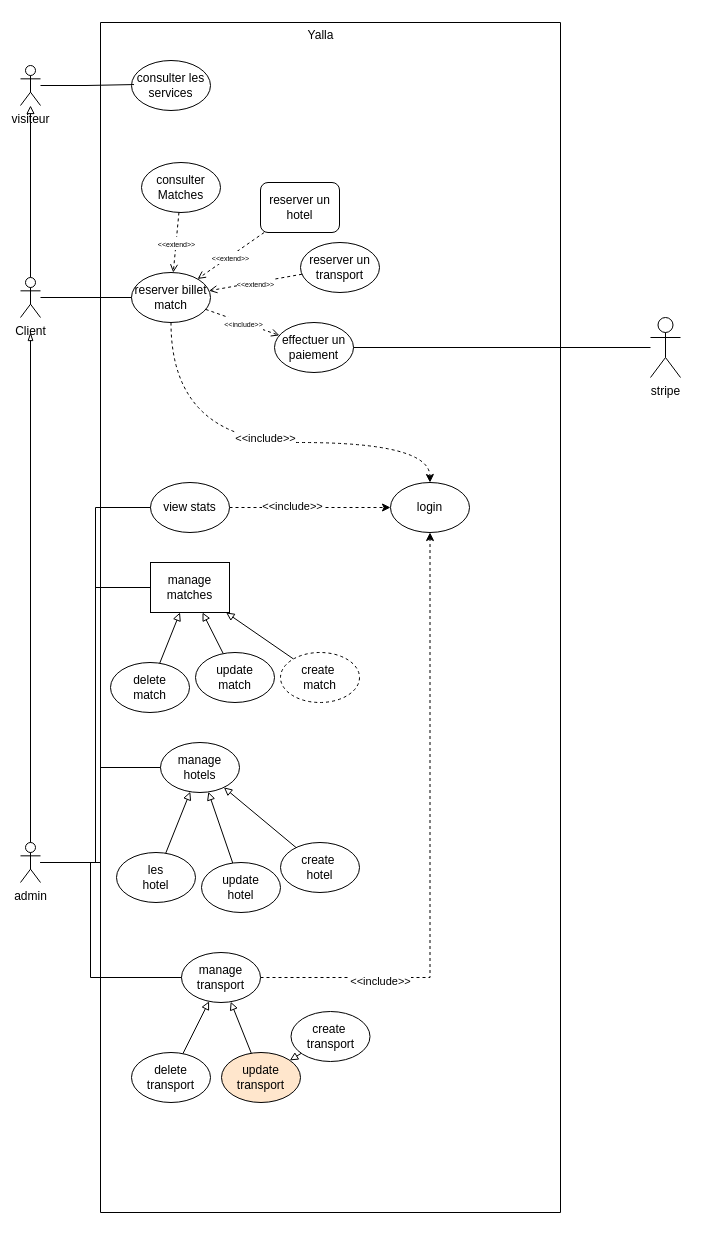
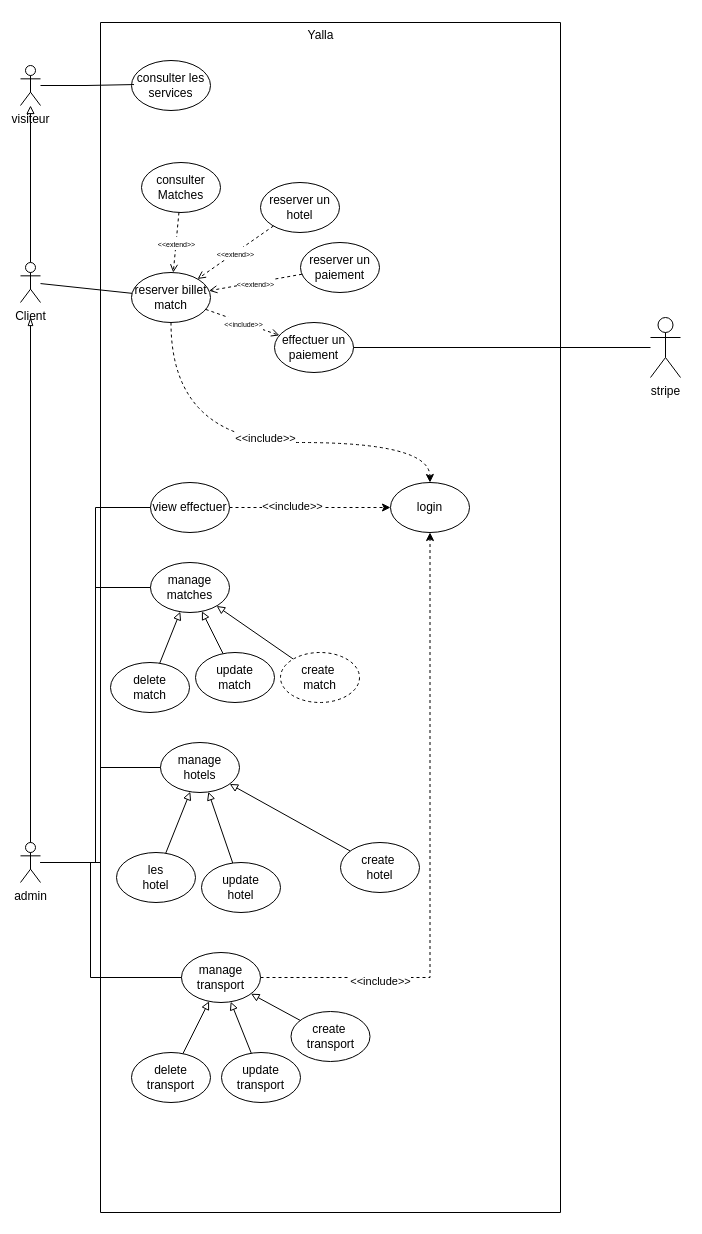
node "reserver un hotel": shape rounded rectangle -> ellipse
node "reserver un transport": label "reserver un transport" -> "reserver un paiement"
node "Client": moved (31, 298) -> (31, 283)
node "view stats": label "view stats" -> "view effectuer"
node "manage matches": shape rectangle -> ellipse
node "create hotel": moved (320, 868) -> (380, 868)
edge "create transport" -> "update transport": now "create transport" -> "manage transport"
node "update transport": fillcolor #ffe6cc -> #ffffff
